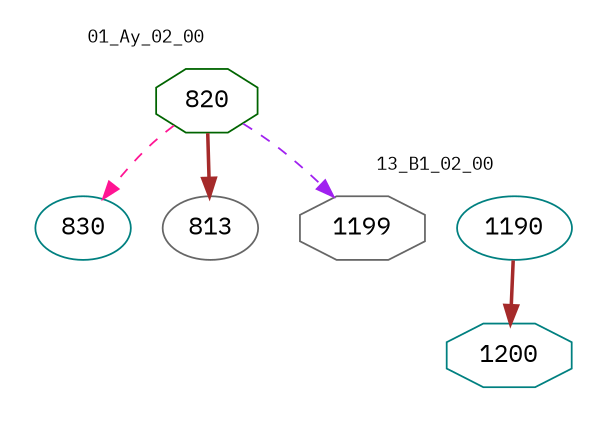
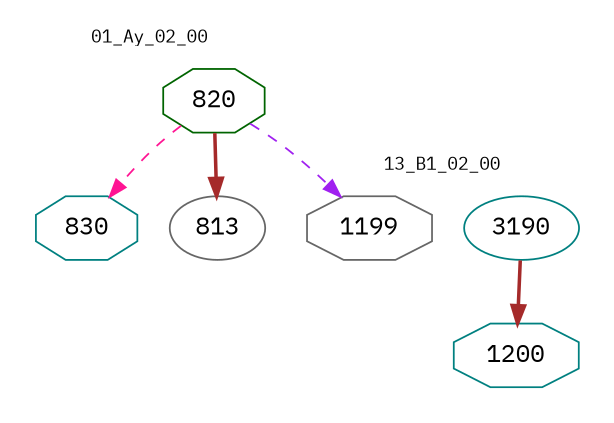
node "830": shape ellipse -> octagon
node "1190": label "1190" -> "3190"
